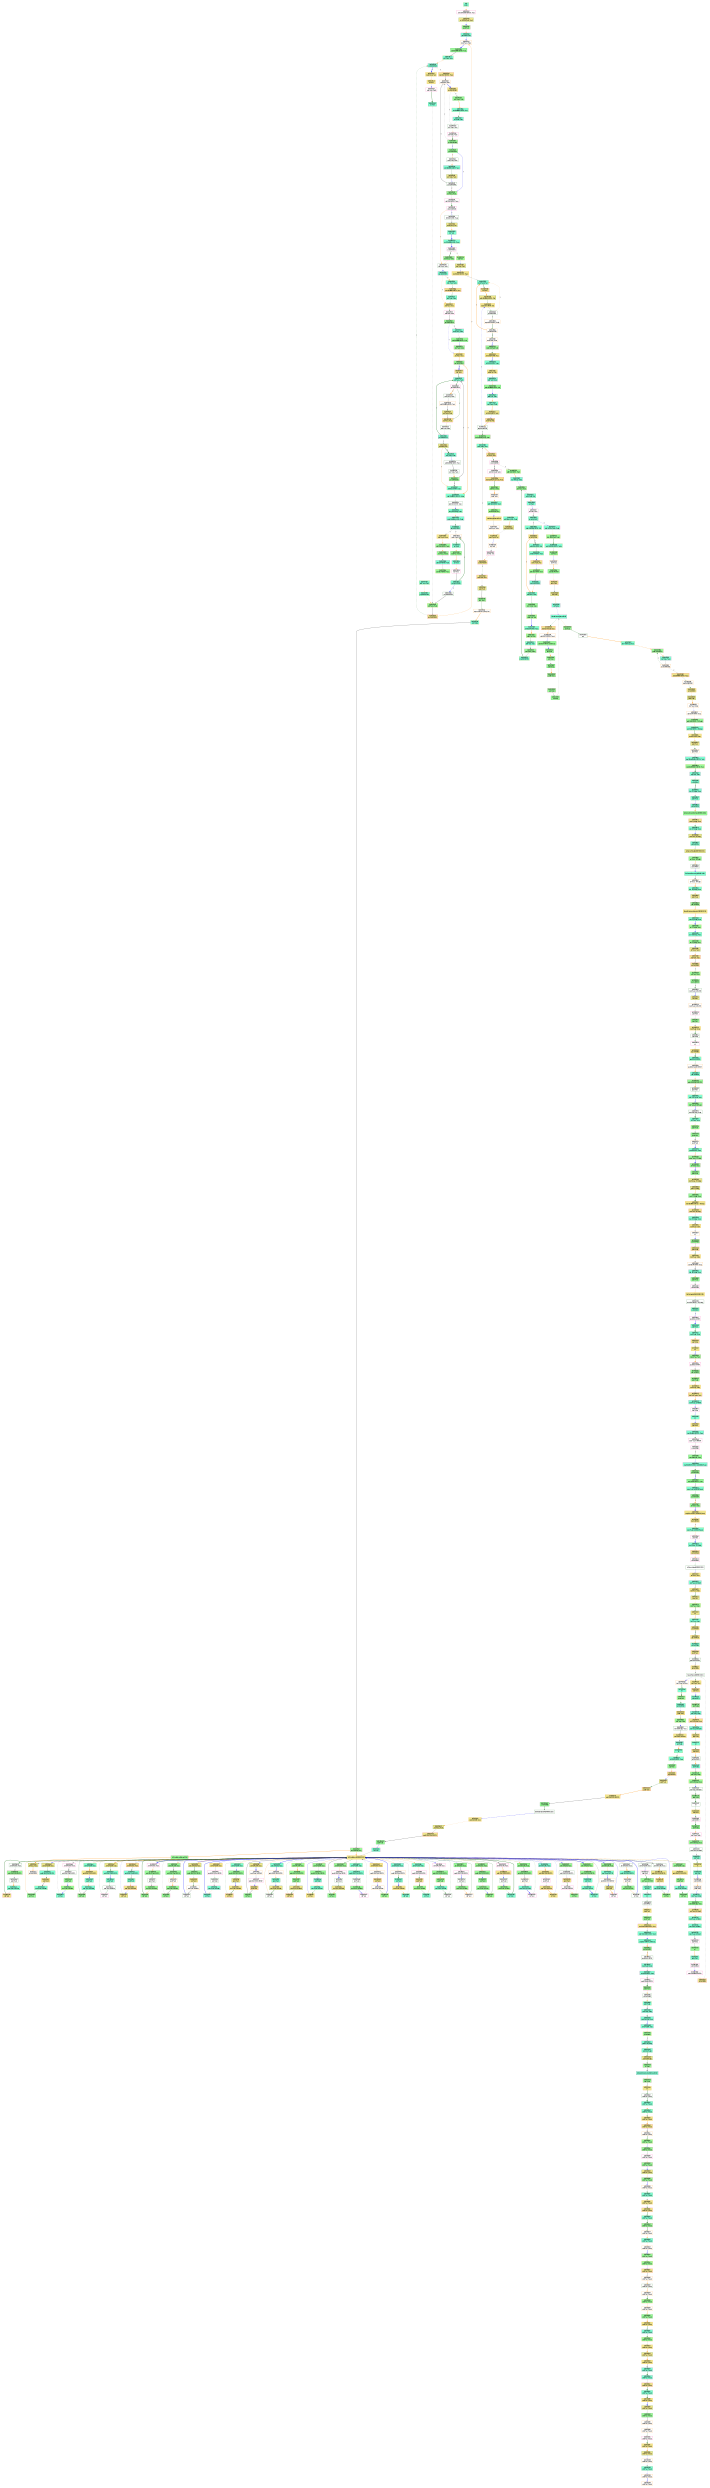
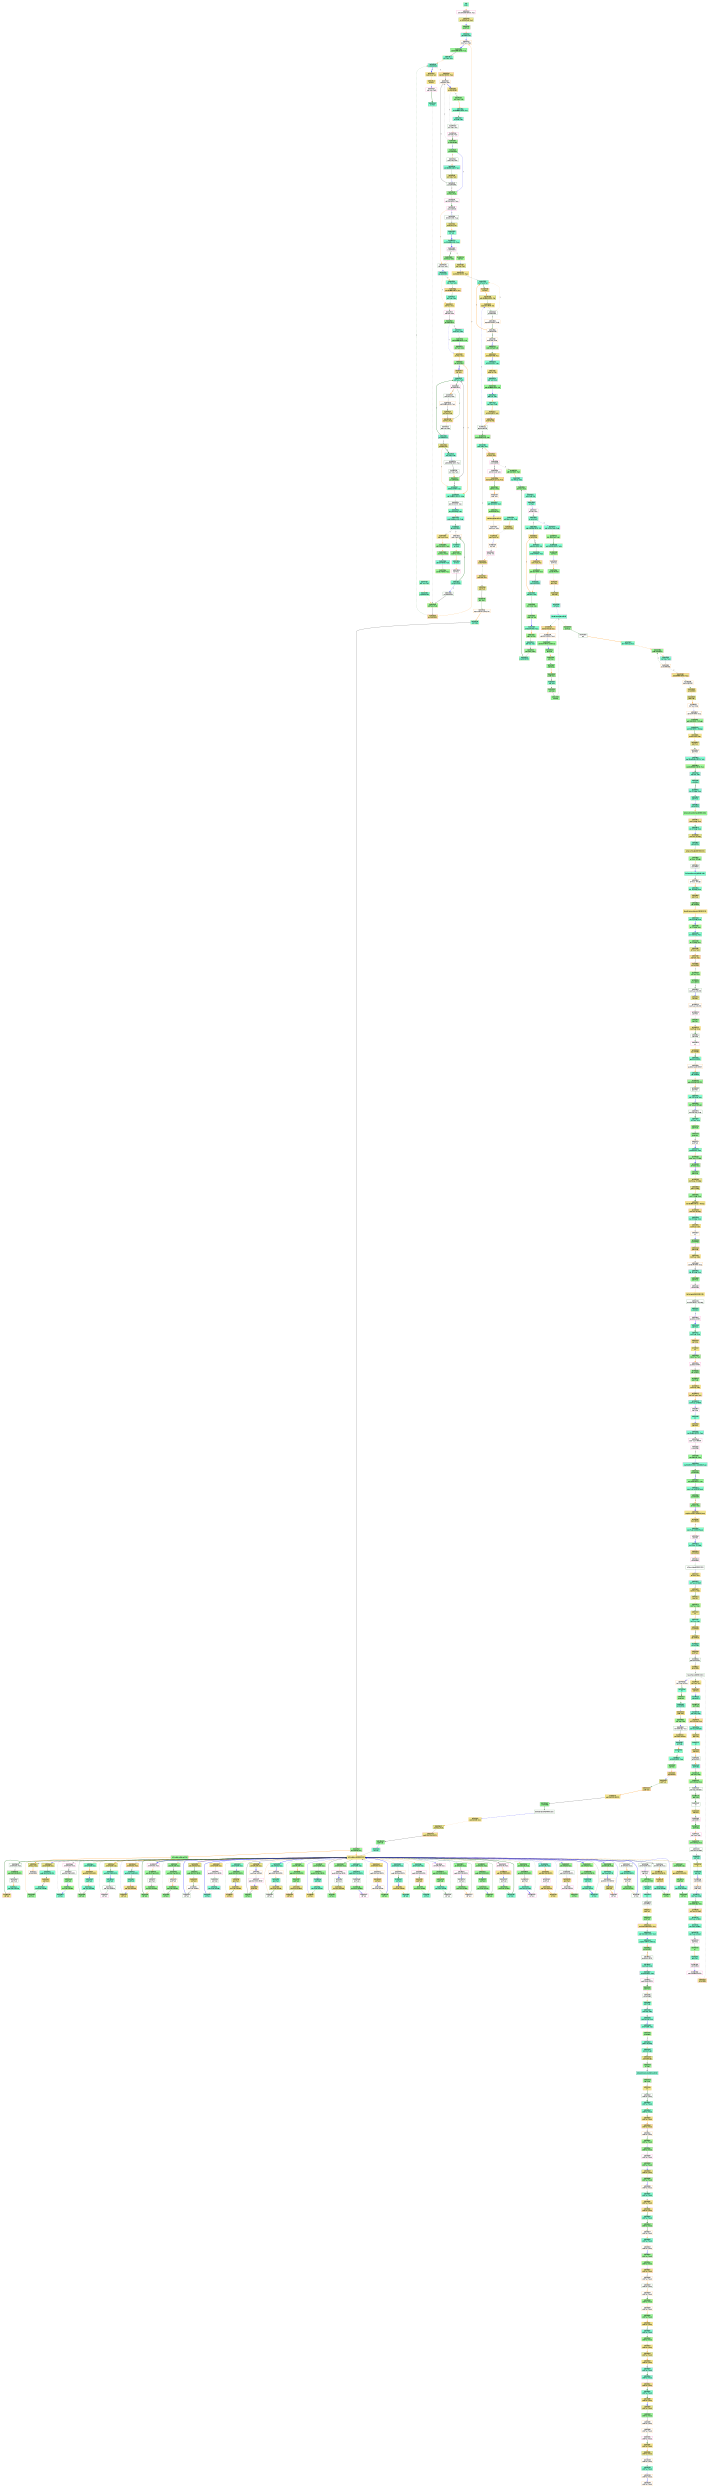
node "0x00425651 pushl %ebx": added
